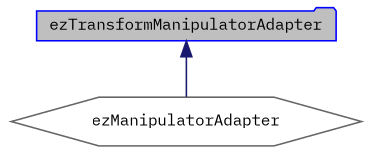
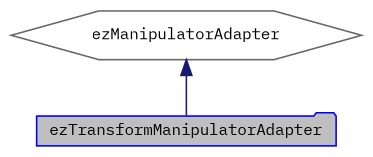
edge "ezManipulatorAdapter" -> "ezTransformManipulatorAdapter": reversed
